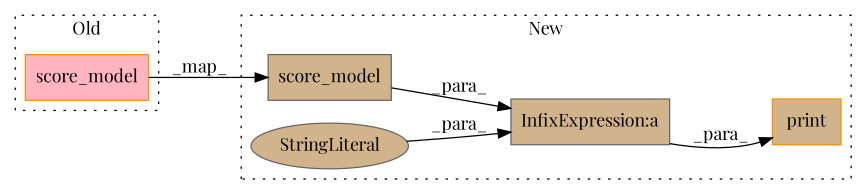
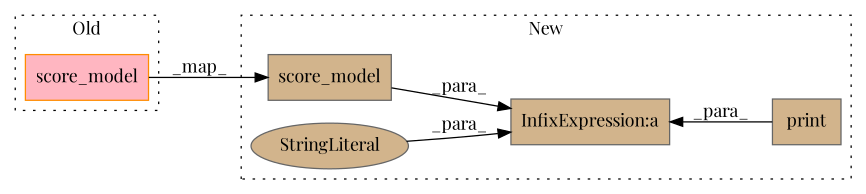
node "print": color darkorange -> gray40
edge "InfixExpression:a" -> "print": reversed
